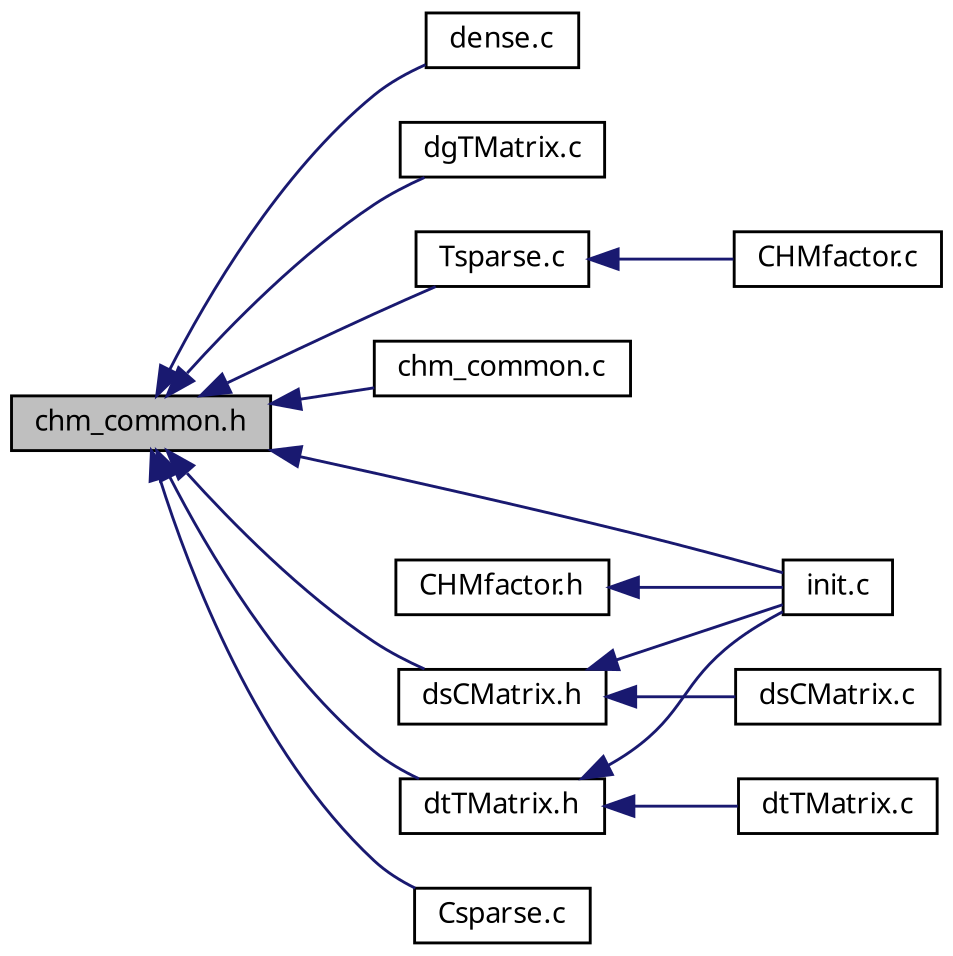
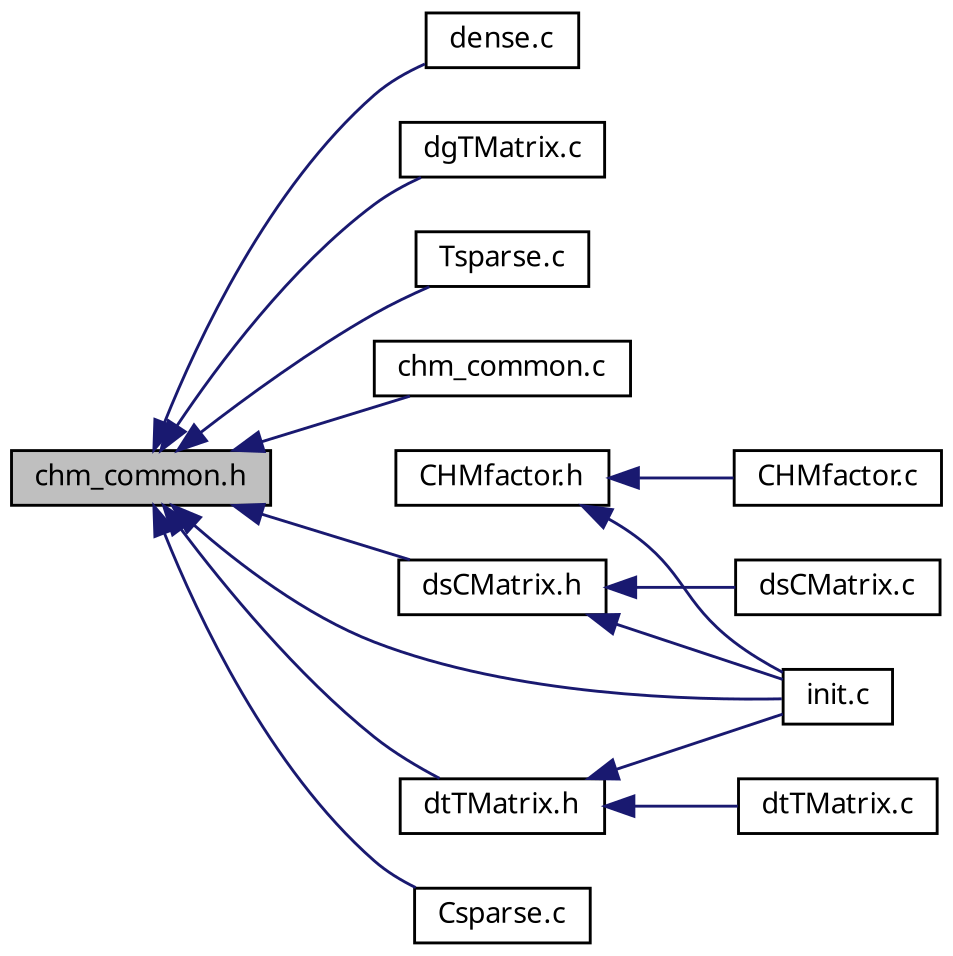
edge "CHMfactor.c" -> "Tsparse.c": now "CHMfactor.c" -> "CHMfactor.h"
